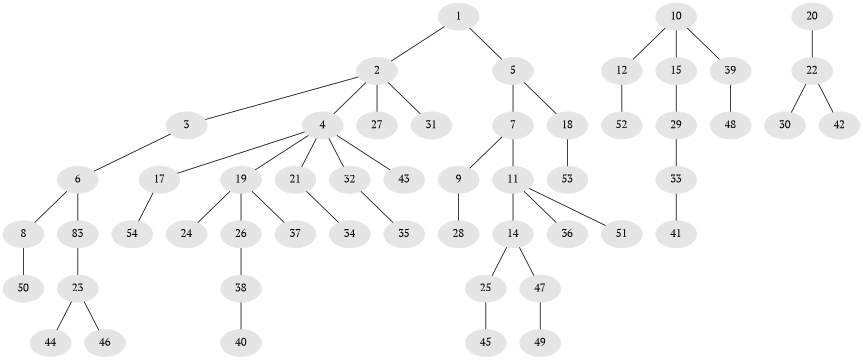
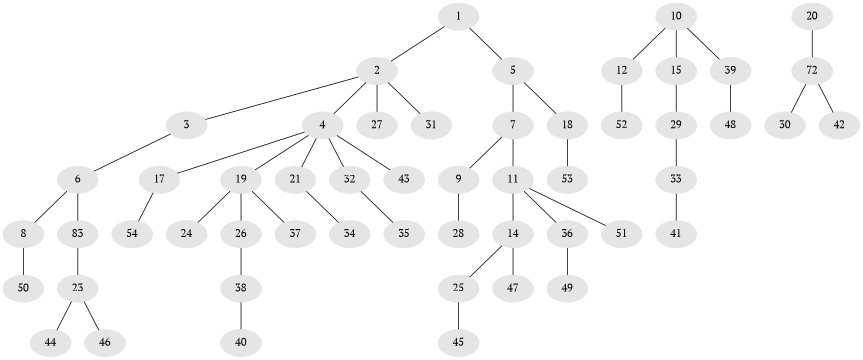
node "22": label "22" -> "72"
edge "47" -- "49": now "36" -- "49"
